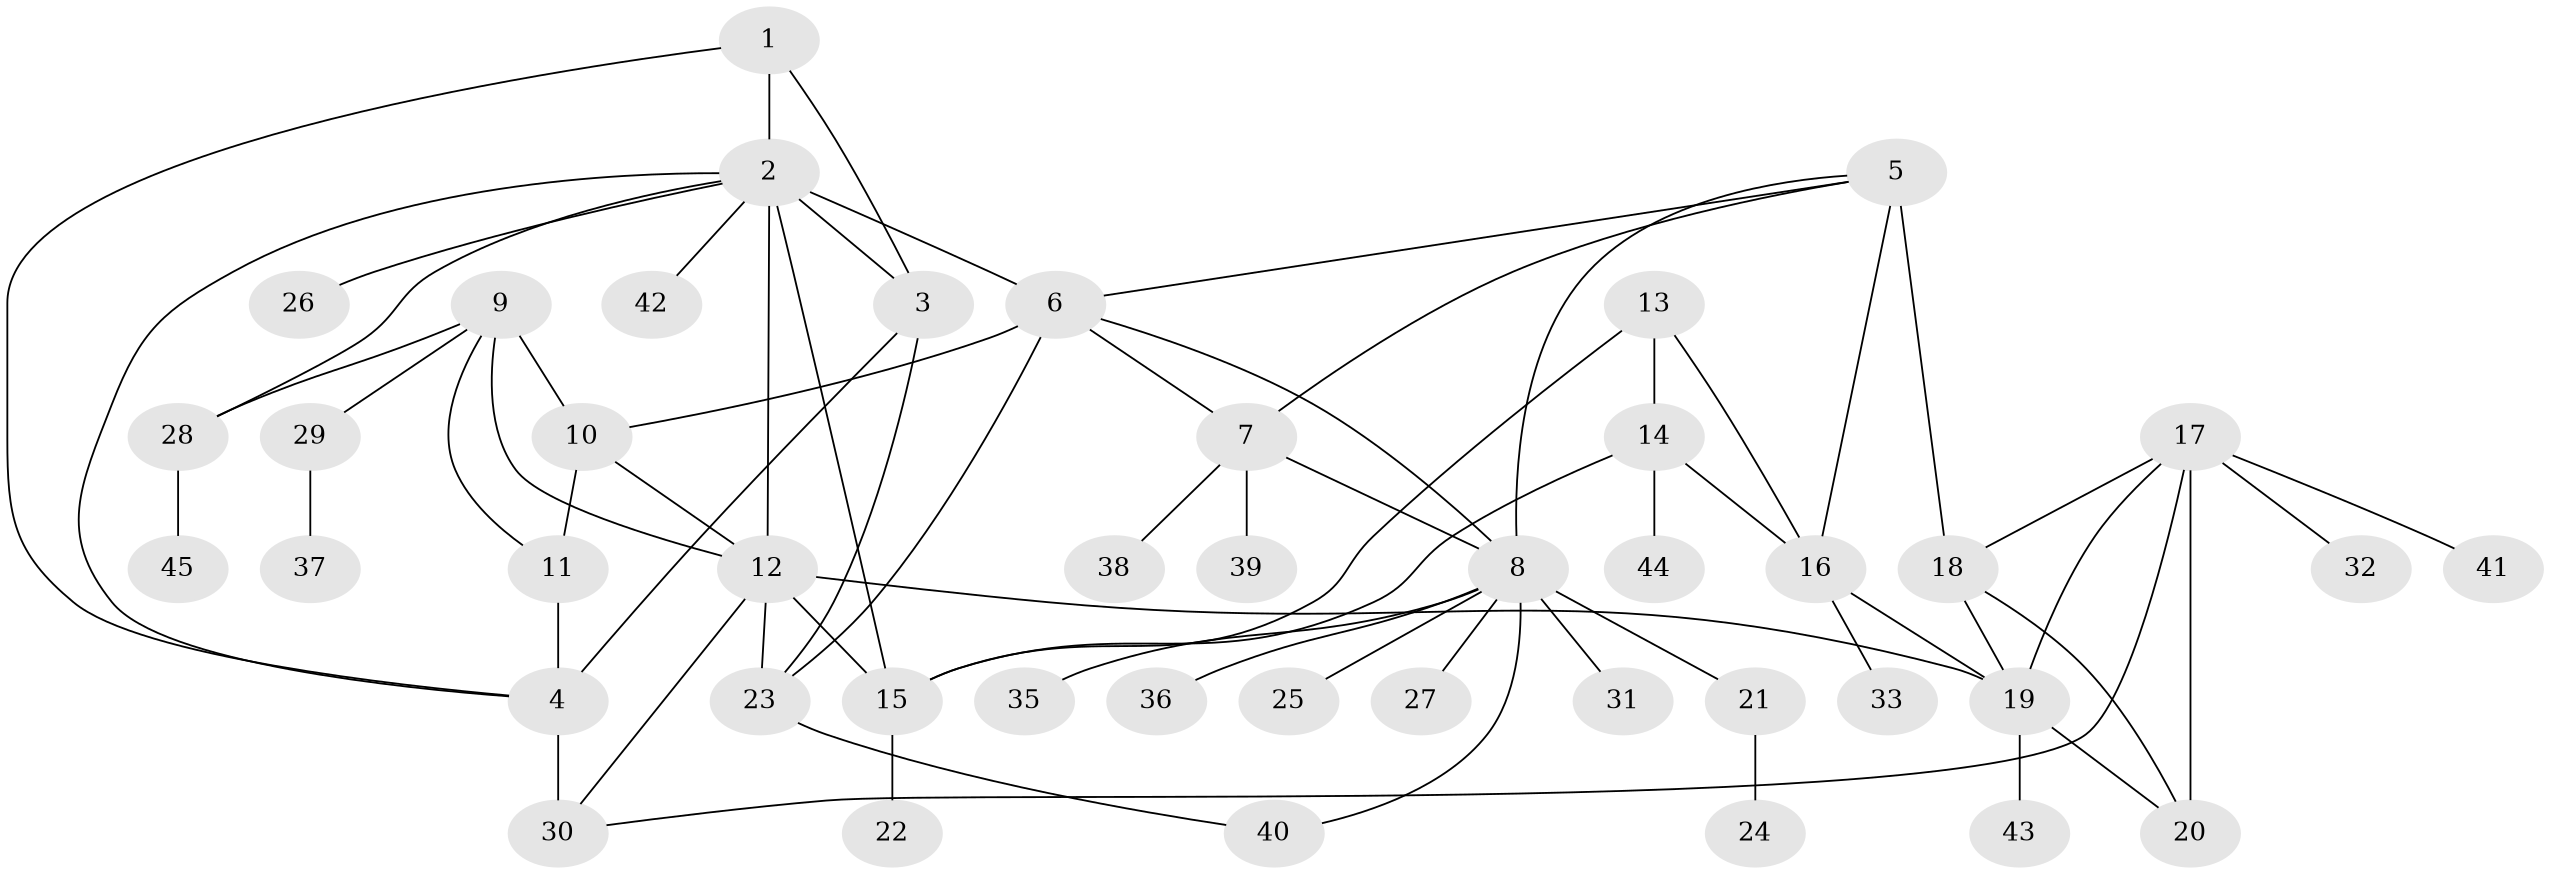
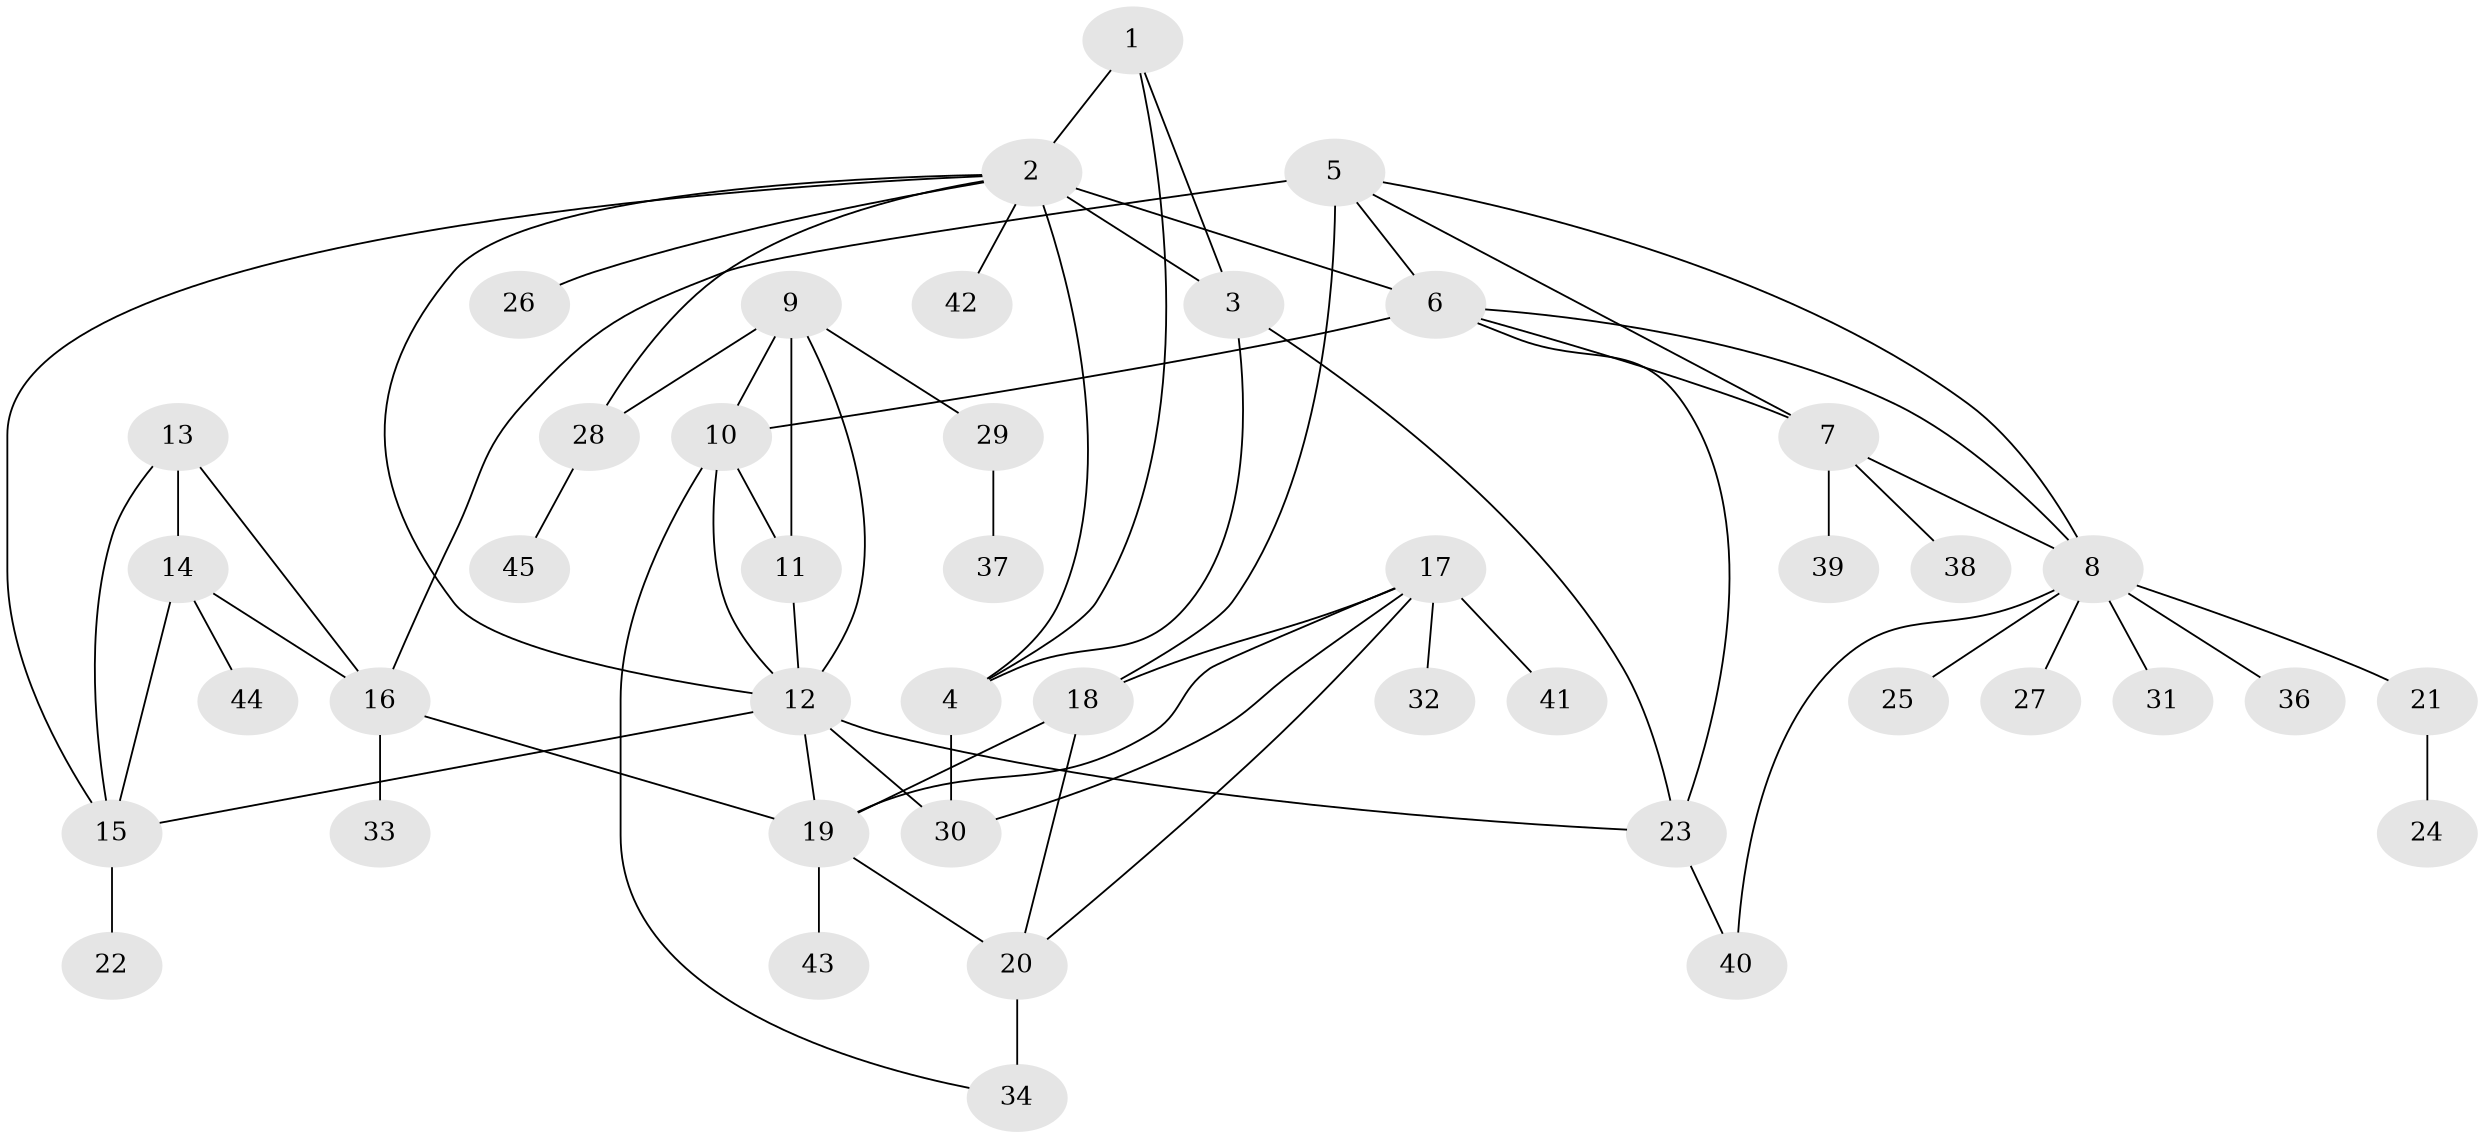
edge "11" -- "4": now "11" -- "12"
node "35": removed
node "34": added
